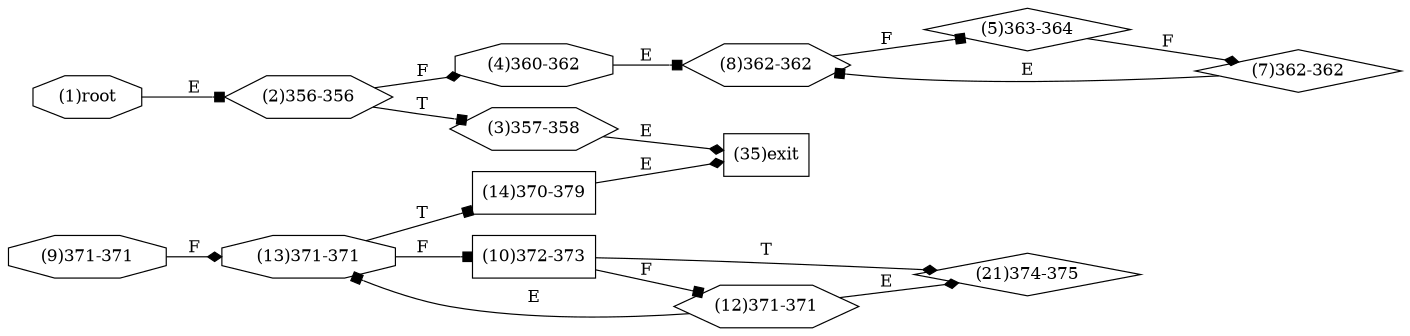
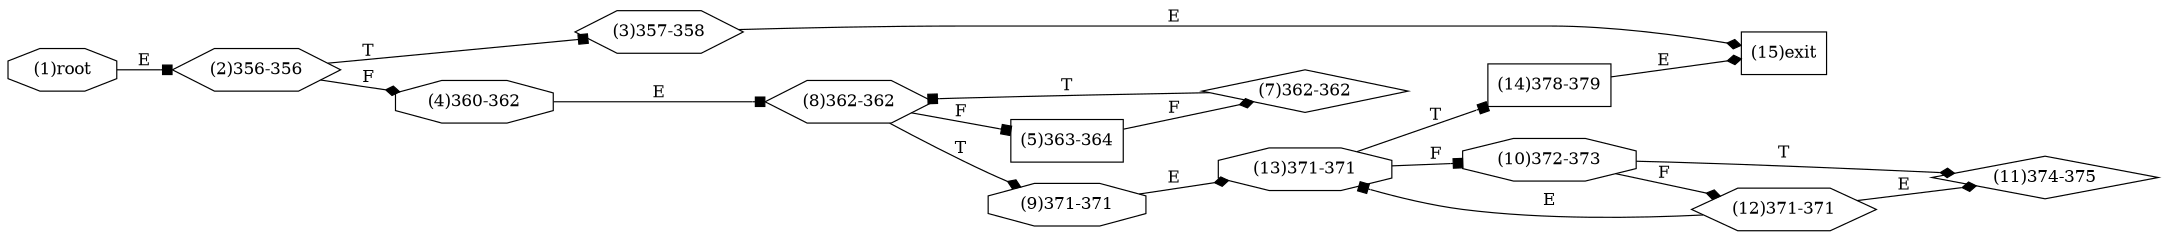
node "(5)363-364": shape diamond -> box
edge "(7)362-362" -> "(8)362-362": label "E" -> "T"
edge "(8)362-362" -> "(9)371-371": added, label "T"
node "(35)exit": label "(35)exit" -> "(15)exit"
node "(14)370-379": label "(14)370-379" -> "(14)378-379"
edge "(9)371-371" -> "(13)371-371": label "F" -> "E"
node "(10)372-373": shape box -> octagon
node "(21)374-375": label "(21)374-375" -> "(11)374-375"
edge "(10)372-373" -> "(12)371-371": arrowhead box -> diamond
